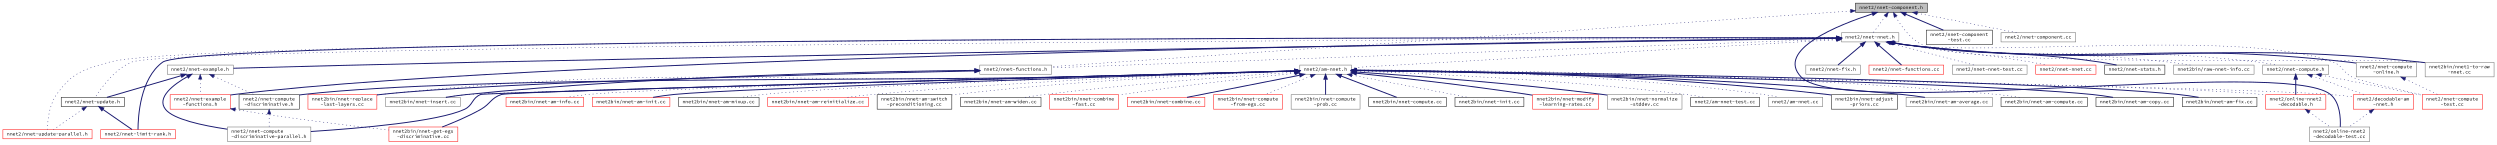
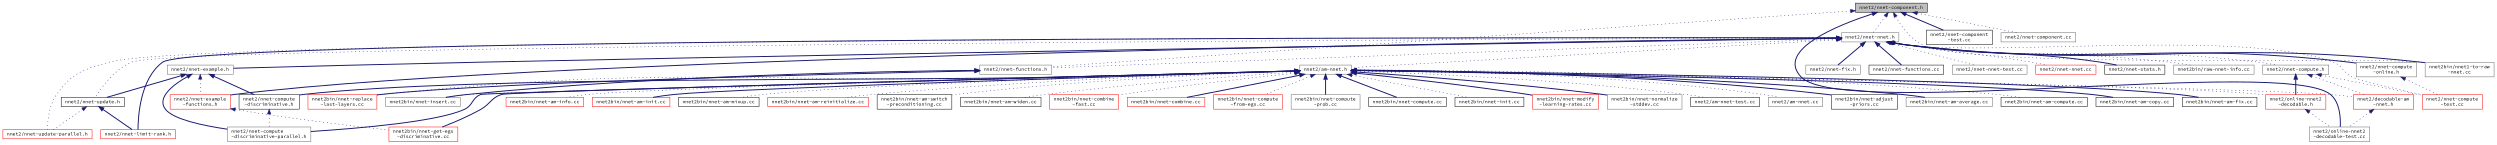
node "nnet2/nnet-functions.cc": color red -> black
edge "nnet2/nnet-compute -discriminative.h" -> "nnet2/nnet-example.h": style dotted -> bold
